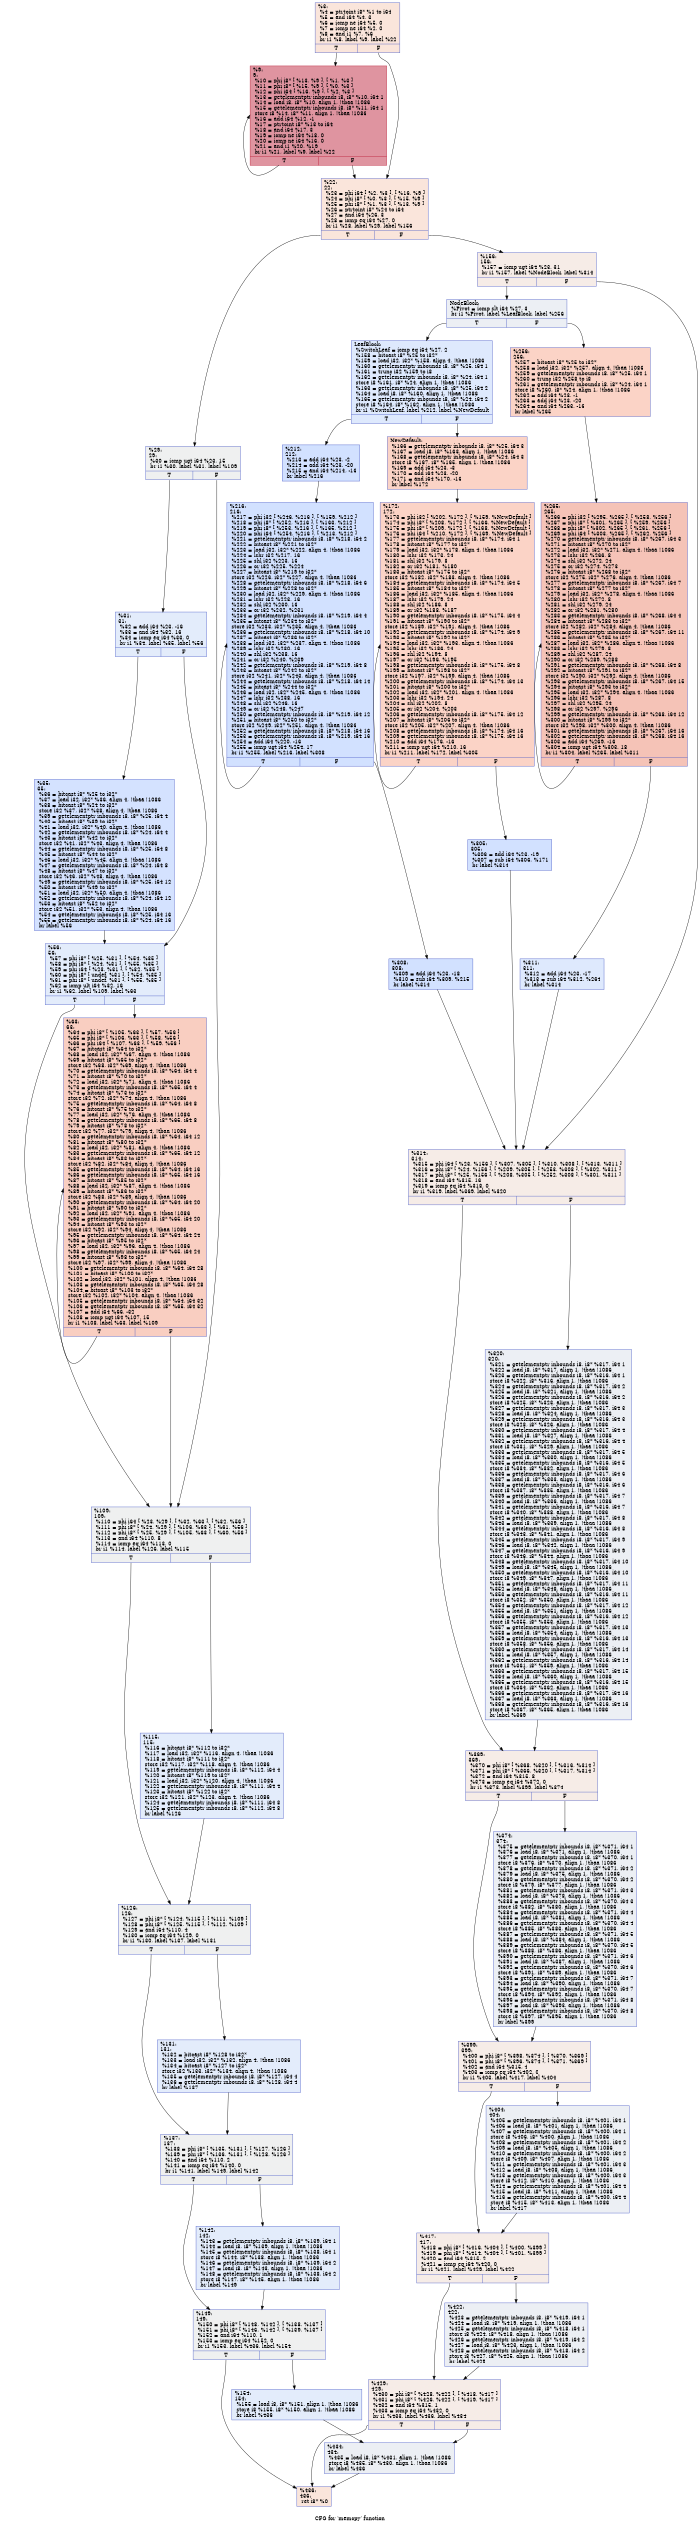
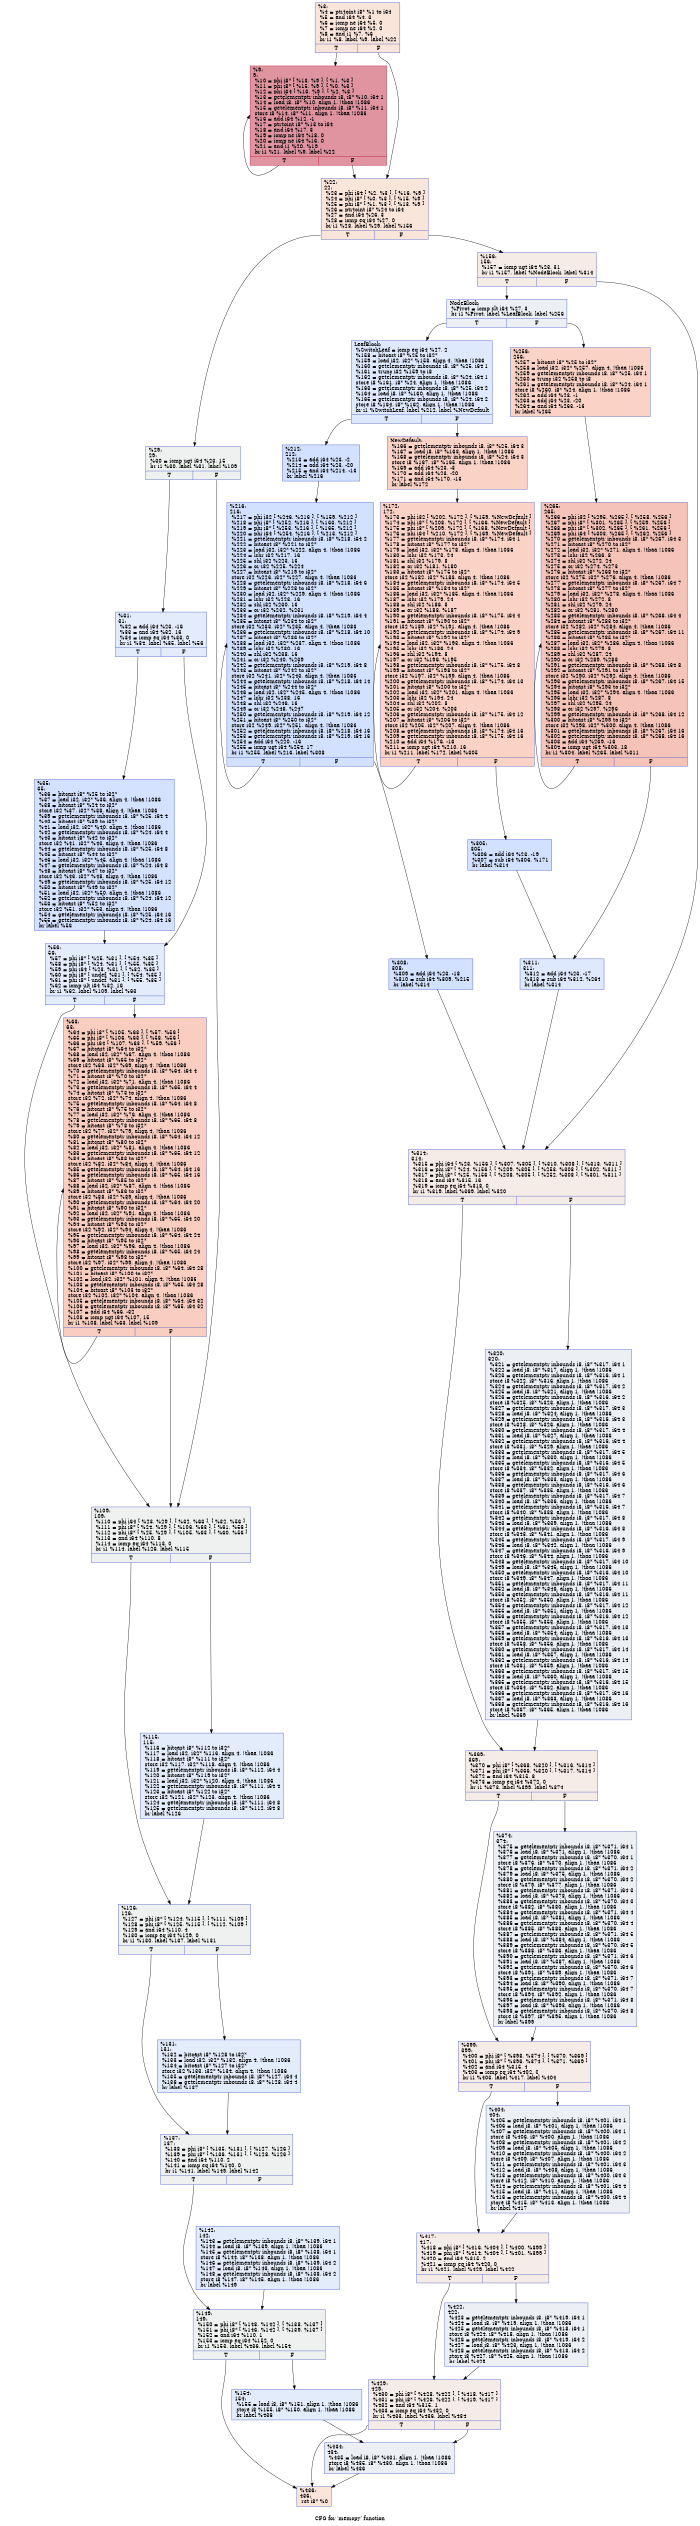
edge "%305:" -> "%314:": now "%305:" -> "%311:"
edge "%137:" -> "%142:": removed
